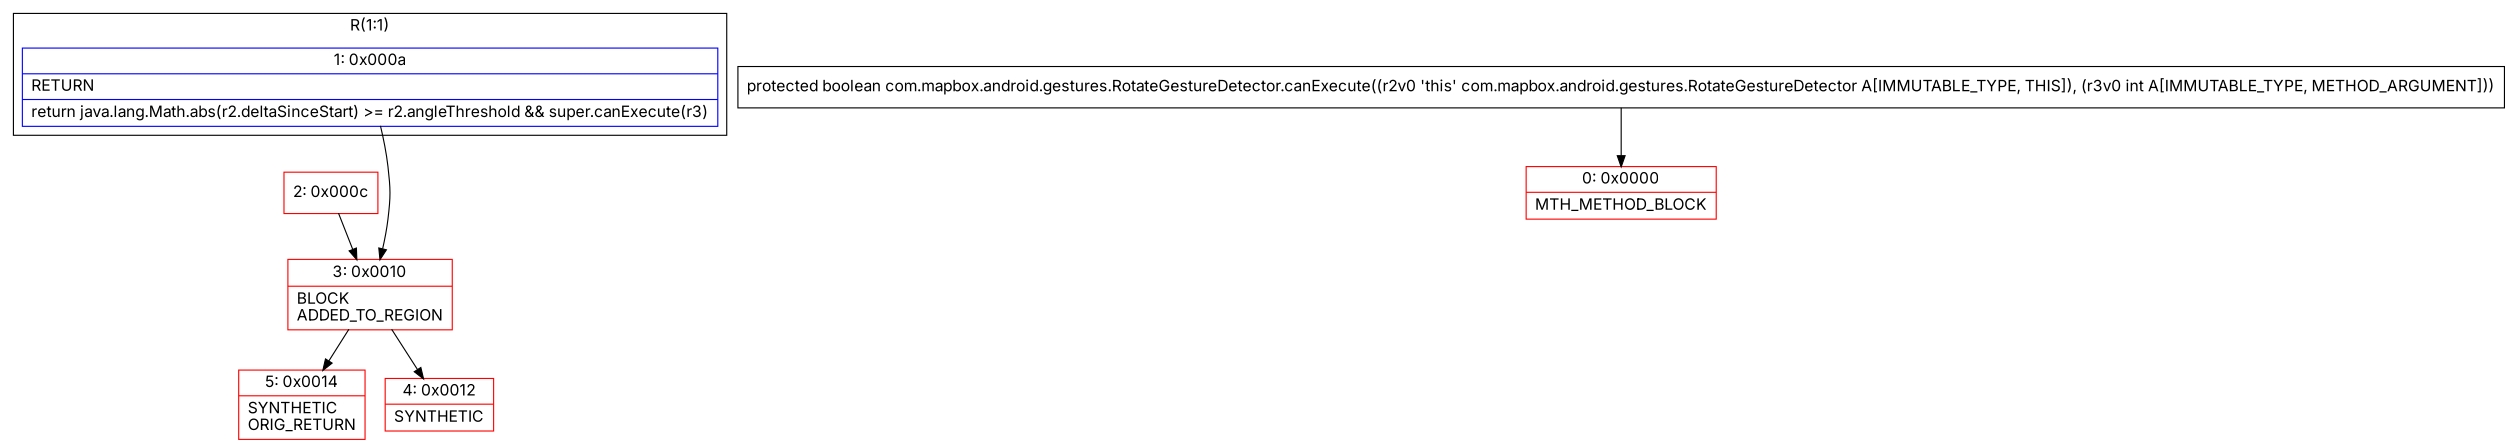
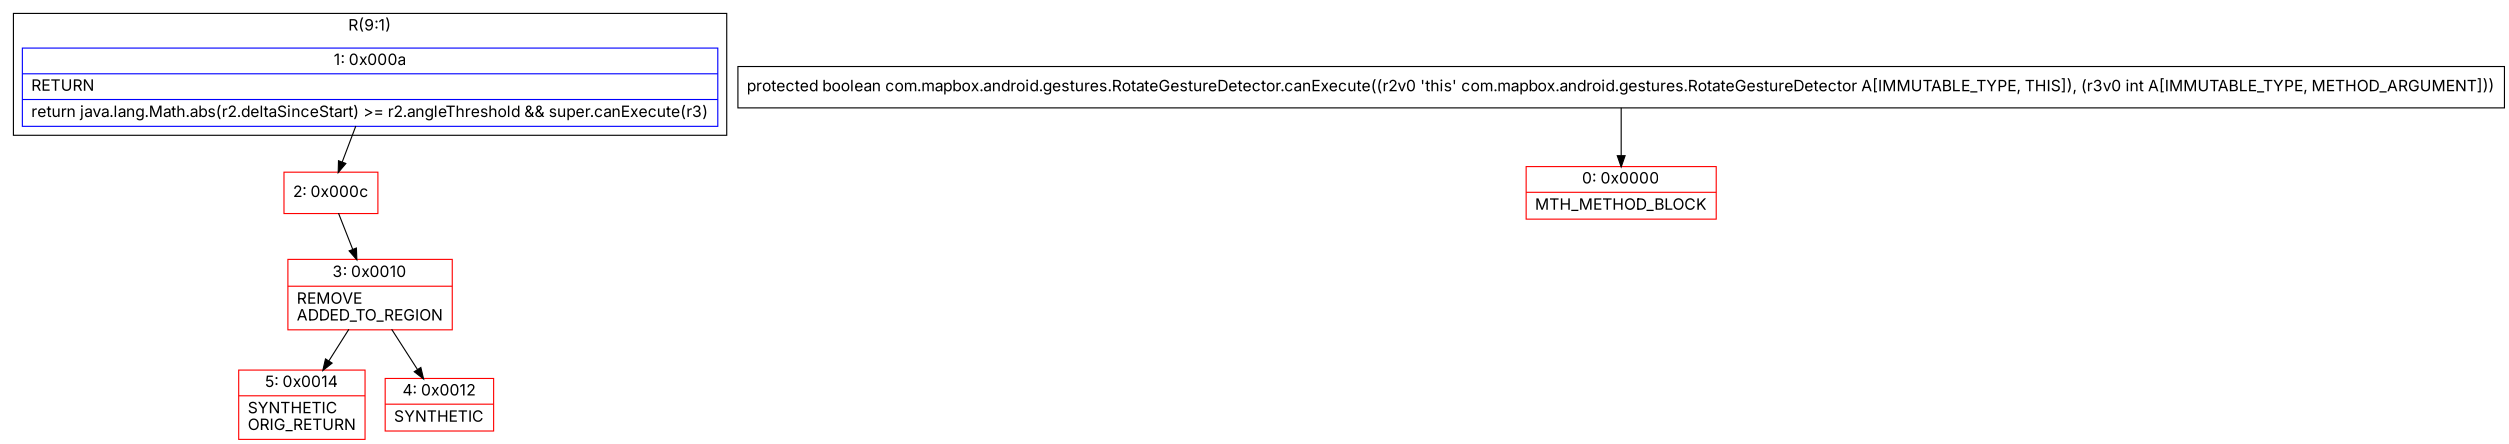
cluster "R(1:1)": label "R(1:1)" -> "R(9:1)"
edge "1: 0x000a" -> "3: 0x0010": now "1: 0x000a" -> "2: 0x000c"
node "3: 0x0010": text "BLOCK" -> "REMOVE"
